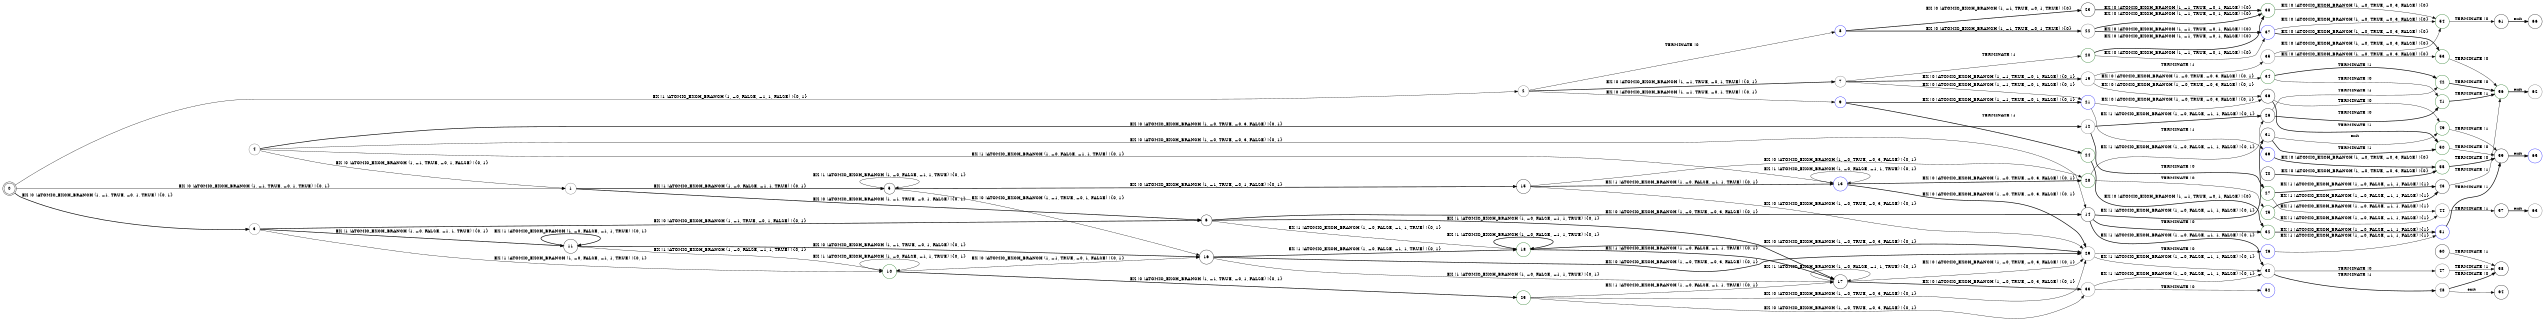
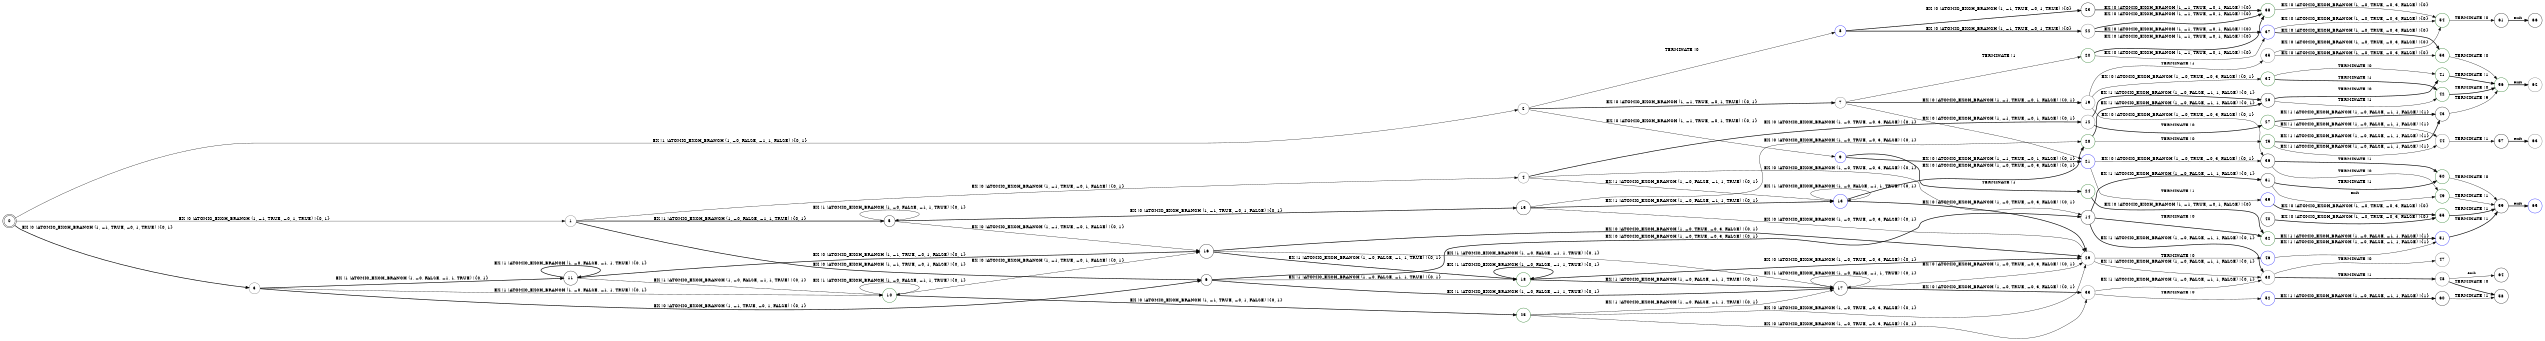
edge "28" -> "26": style solid -> bold
edge "55" -> "59": label "TERMINATE !0" -> "TERMINATE !1"
edge "43" -> "56": label "TERMINATE !1" -> "TERMINATE !9"
edge "4" -> "1": reversed
edge "47" -> "58": removed, label "TERMINATE !1"
edge "52" -> "60": added, label "EX !1 !ATOMIC_EXCH_BRANCH (1, +0, FALSE, +1, 1, FALSE) !{1}"
